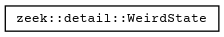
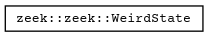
node "zeek::detail::WeirdState": label "zeek::detail::WeirdState" -> "zeek::zeek::WeirdState"
